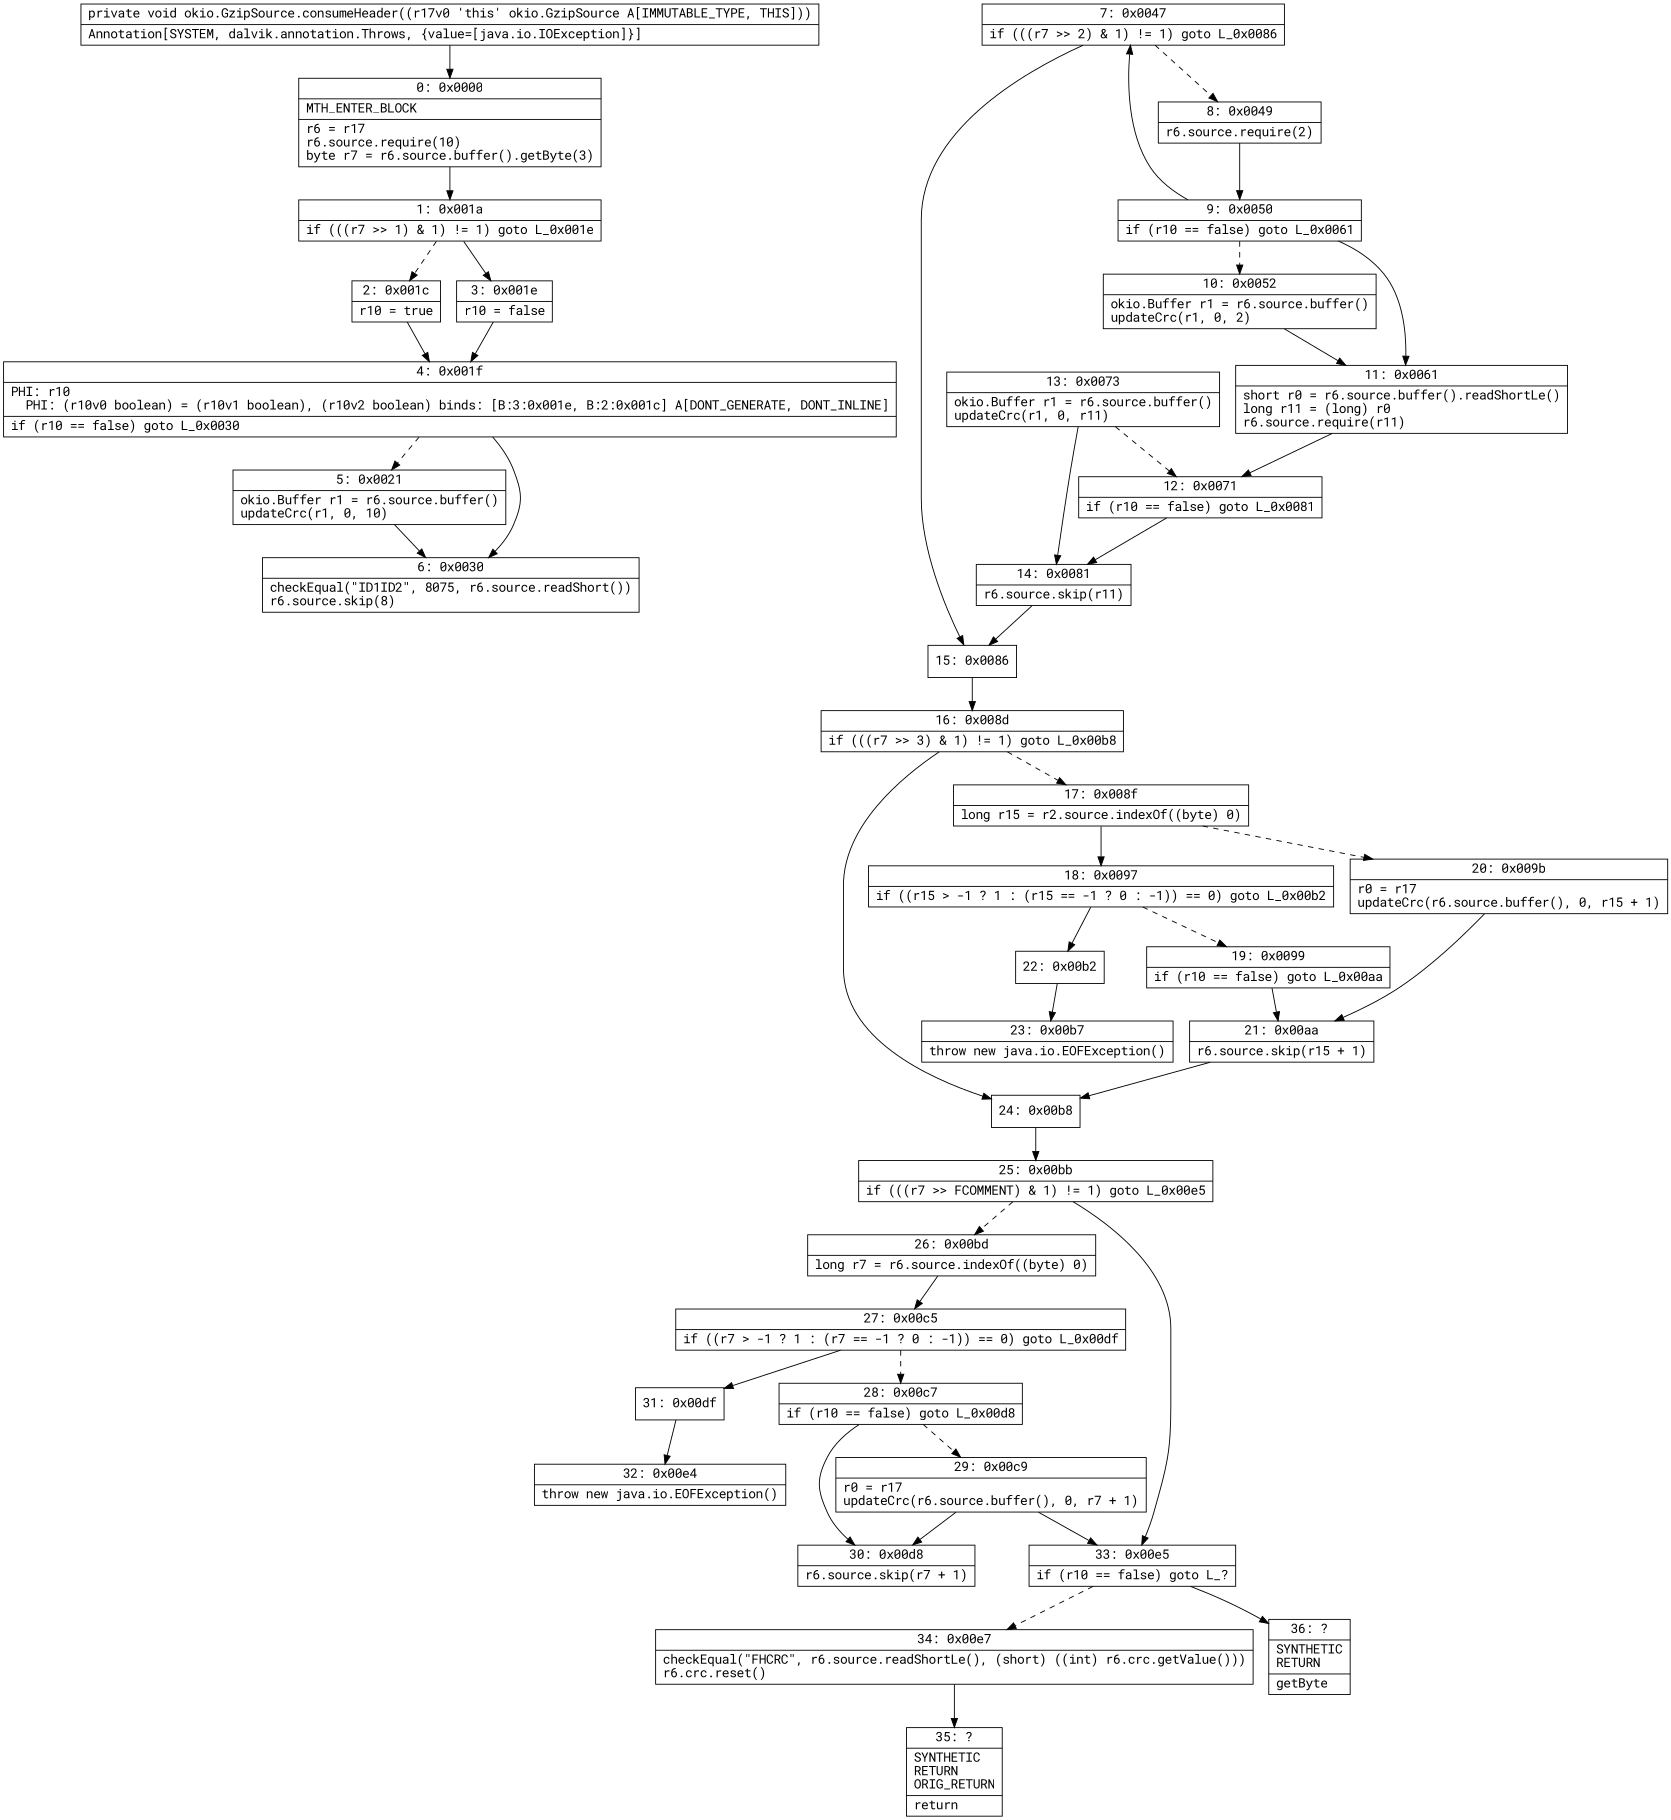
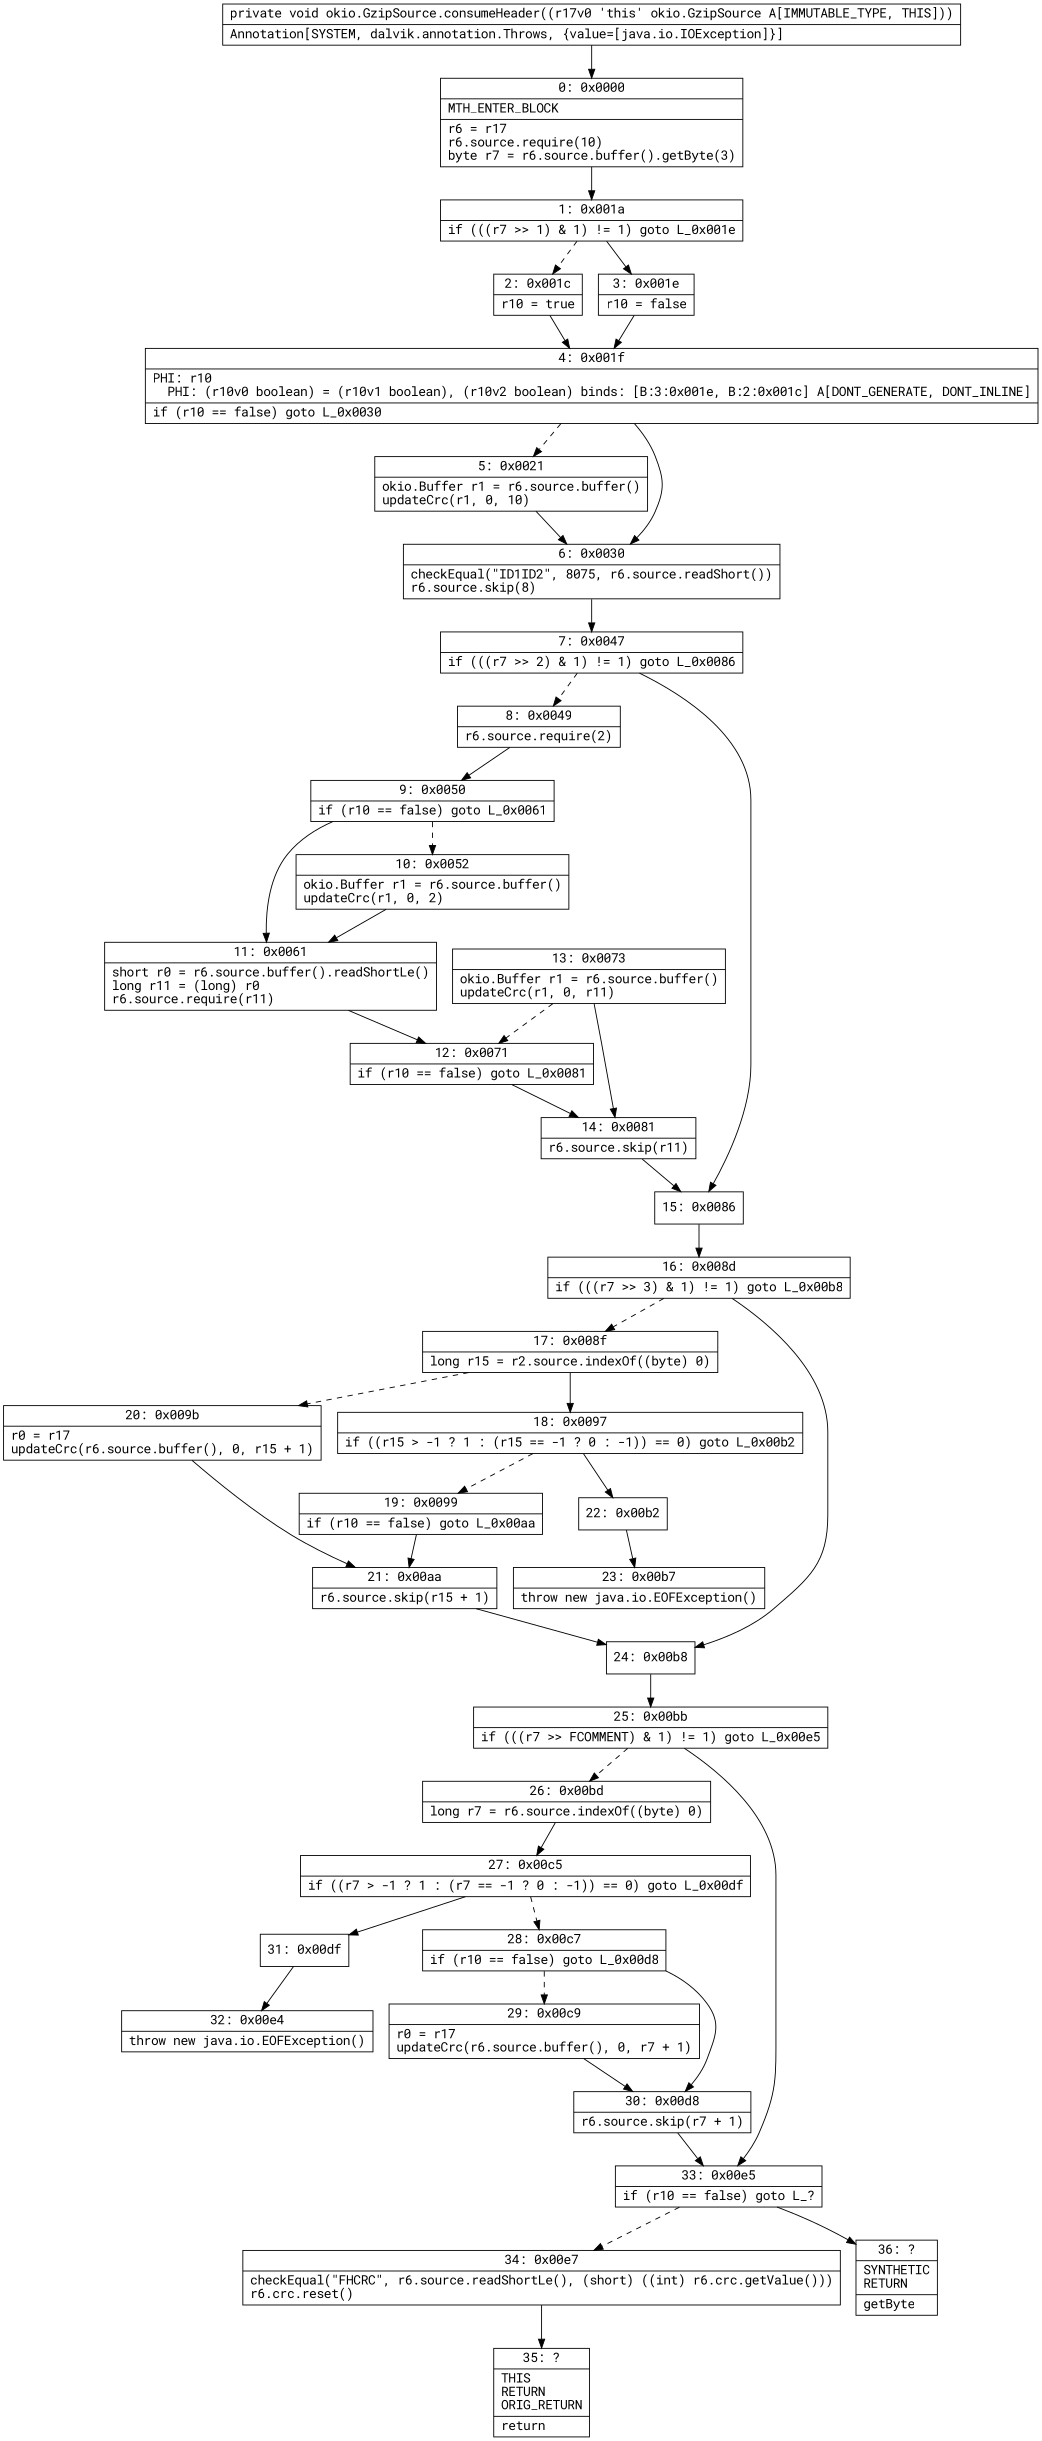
edge "9: 0x0050" -> "7: 0x0047": now "6: 0x0030" -> "7: 0x0047"
edge "29: 0x00c9" -> "33: 0x00e5": now "30: 0x00d8" -> "33: 0x00e5"
node "35: ?": text "SYNTHETIC" -> "THIS"
